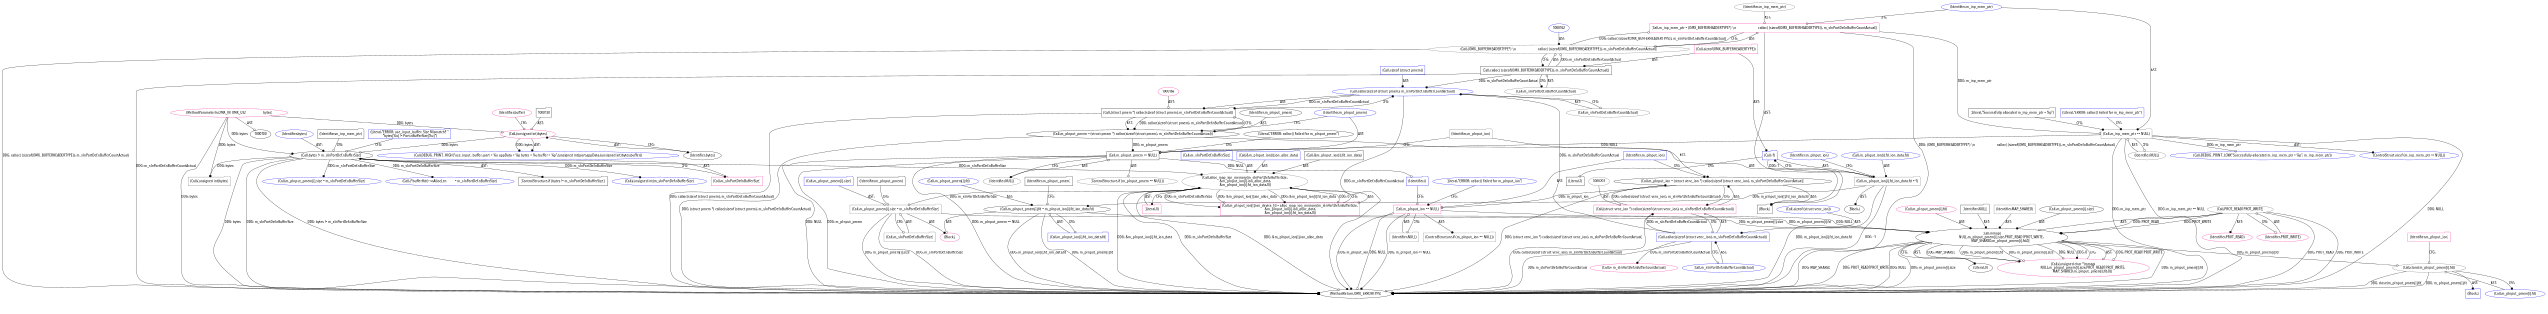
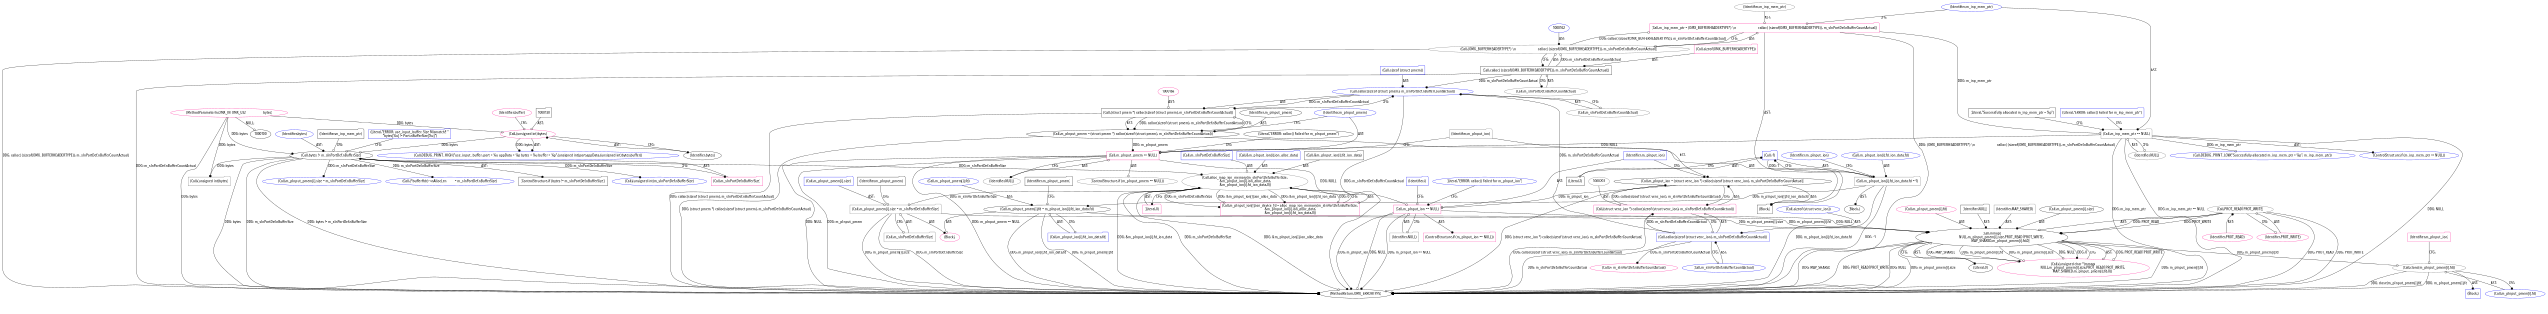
edge "(Call,sizeof(OMX_BUFFERHEADERTYPE))" -> "(Call,-1)": now "(Literal,1)" -> "(Call,-1)"
edge "(MethodParameterIn,OMX_IN OMX_U32                   bytes)" -> "1000100": label "AST: " -> "NULL: "
node "(Call,m_pInput_pmem == NULL)": color black -> deeppink
edge "(Call,m_pInput_pmem == NULL)" -> "(Identifier,i)": now "(Call,m_pInput_pmem == NULL)" -> "(Call,m_pInput_ion == NULL)"
edge "(Call,PROT_READ|PROT_WRITE)" -> "(Identifier,PROT_READ)": reversed
node "(ControlStructure,if (m_pInput_ion == NULL))": color gray40 -> deeppink
